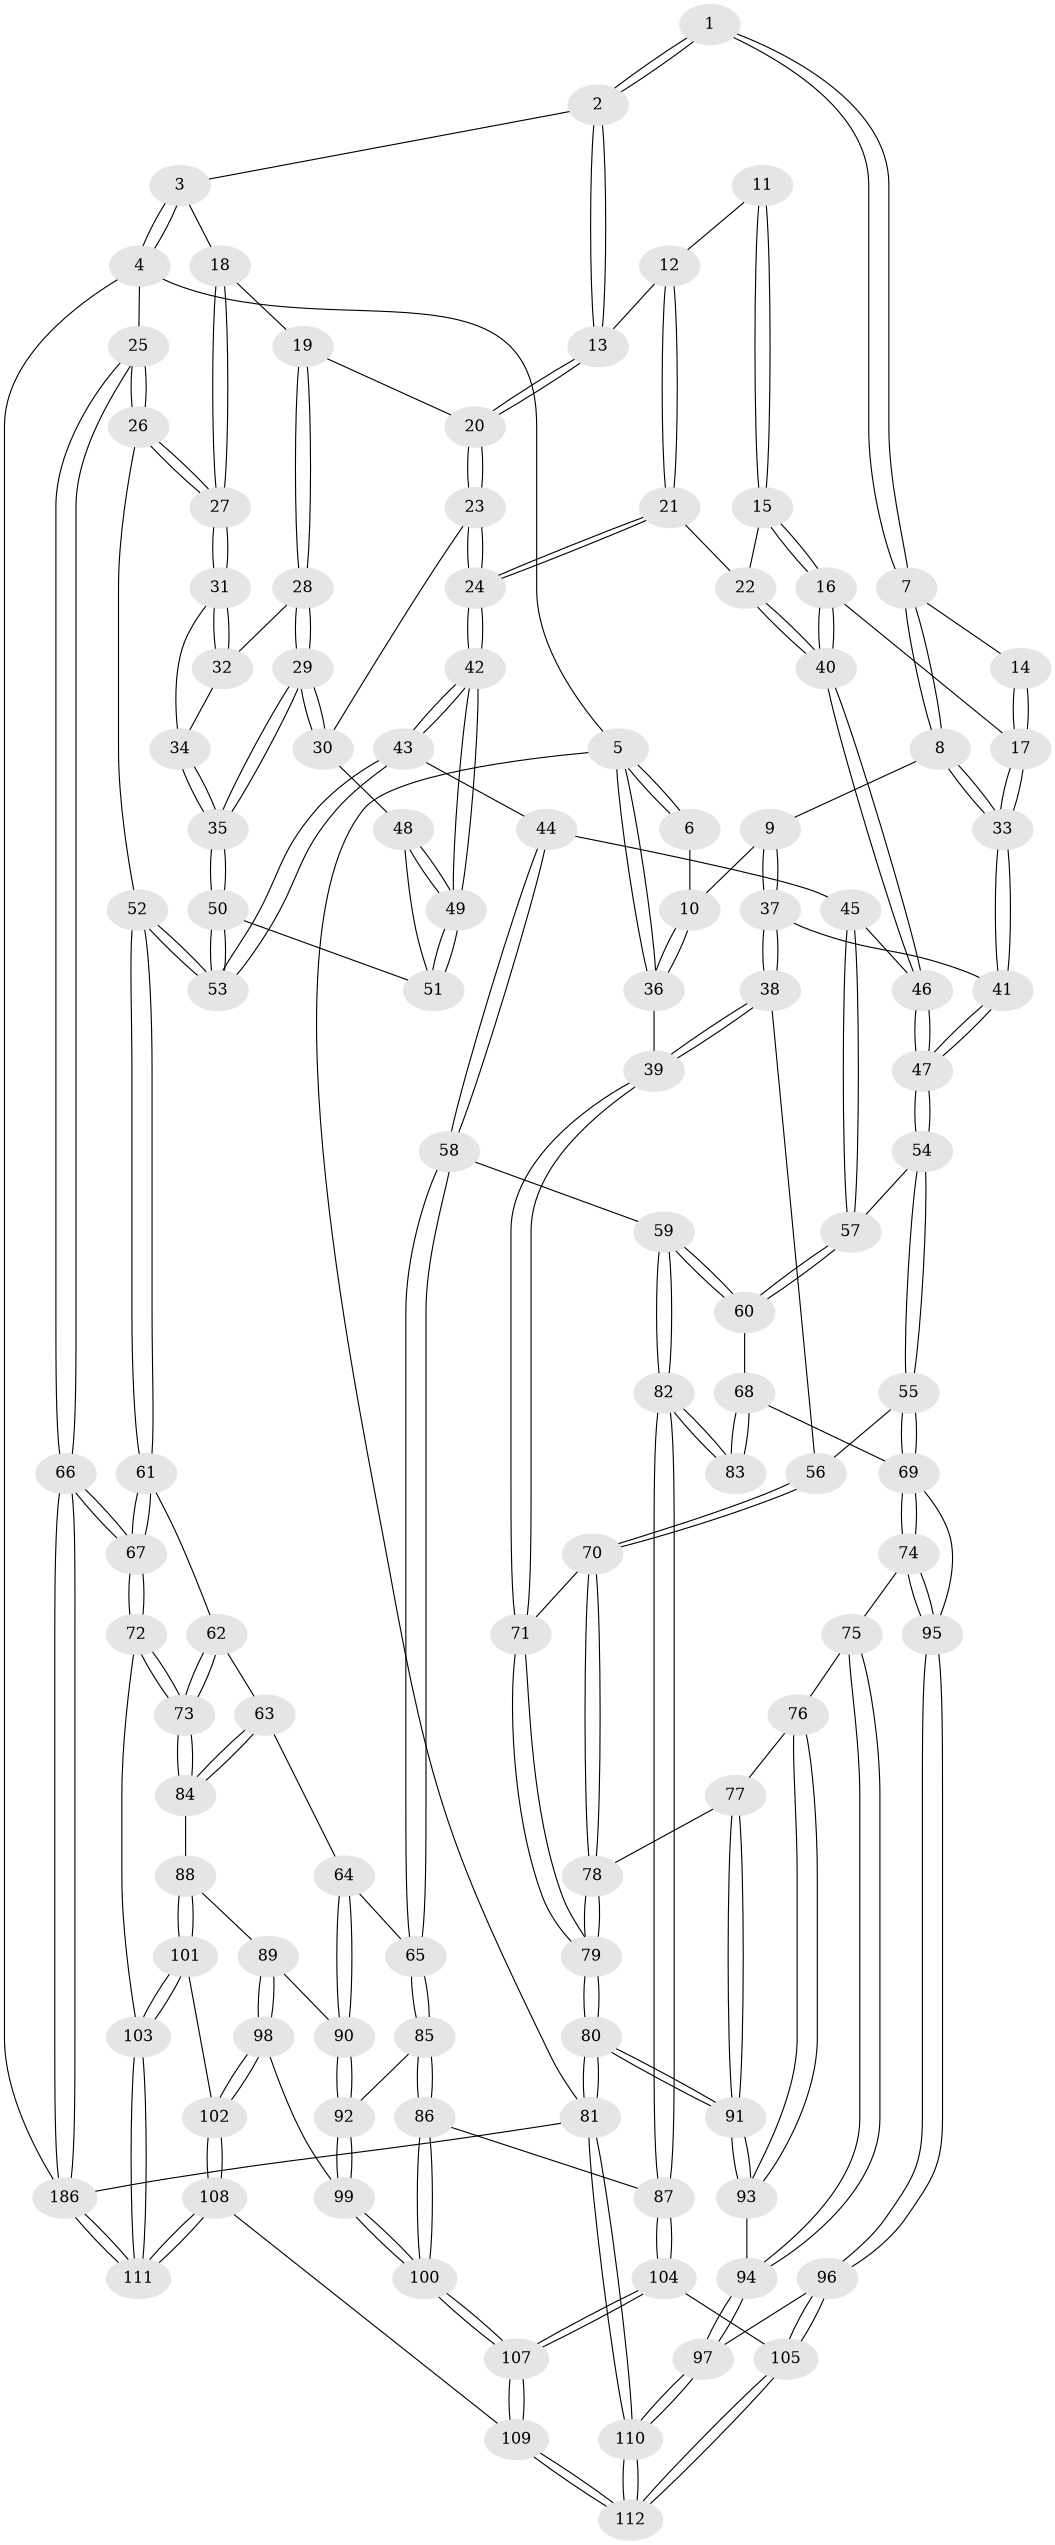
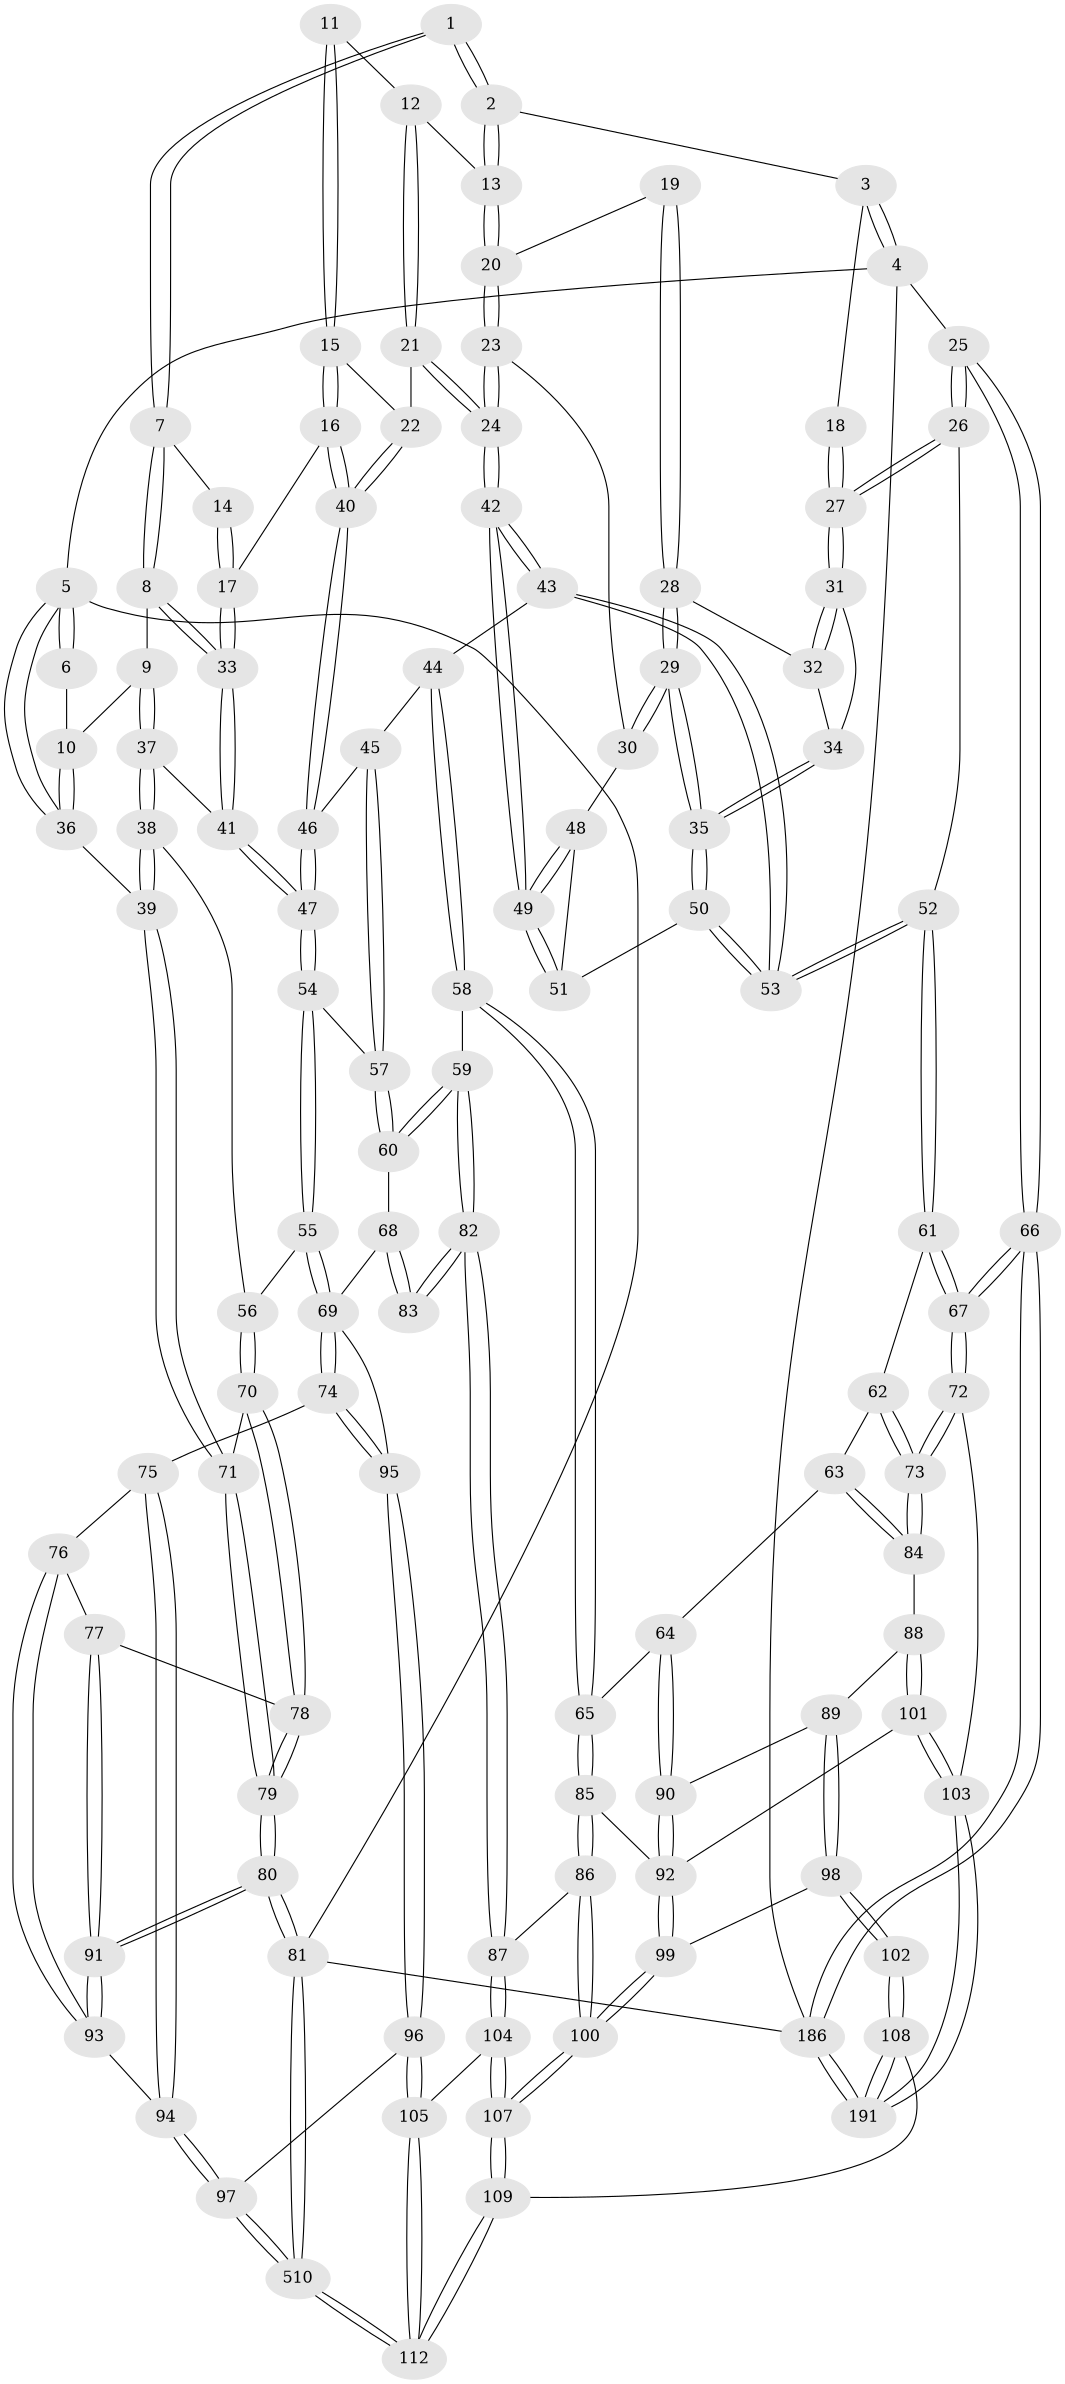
edge "18" -- "19": removed
edge "101" -- "102": now "101" -- "92"
node "111": label "111" -> "191"
node "110": label "110" -> "510"
